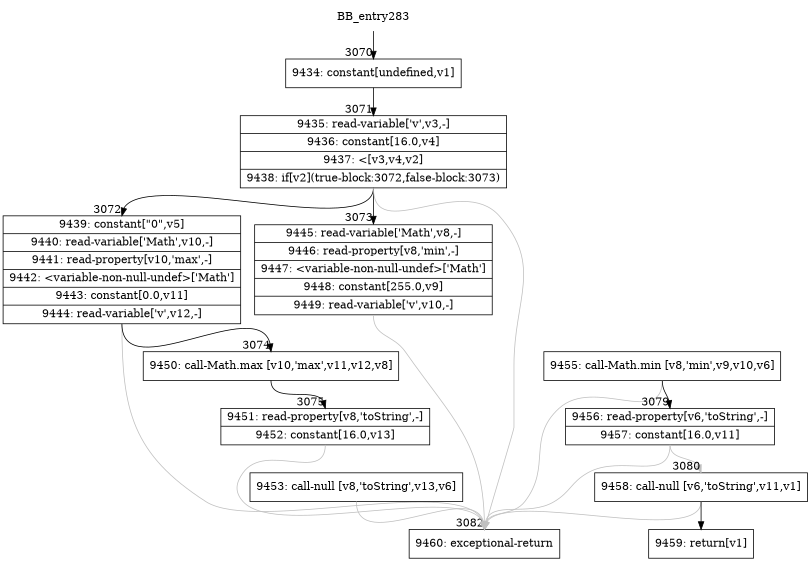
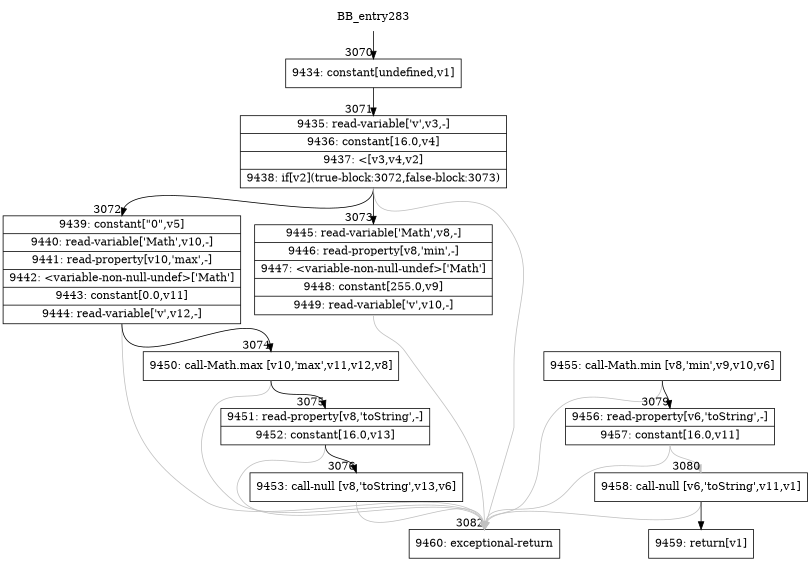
edge "9451: read-property[v8,'toString',-]" -> "9453: call-null [v8,'toString',v13,v6]": added
edge "9450: call-Math.max [v10,'max',v11,v12,v8]" -> "9460: exceptional-return": added
